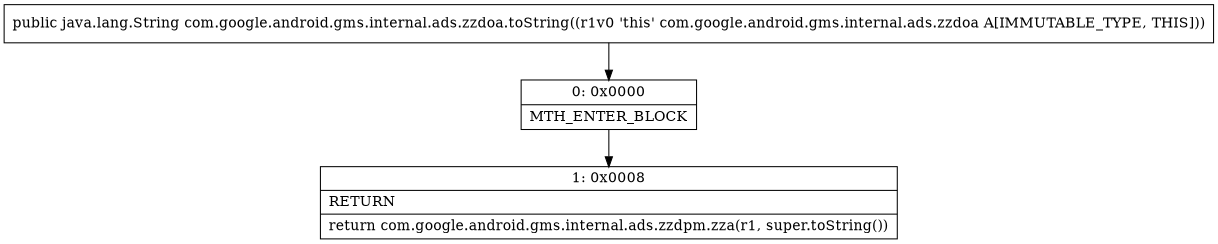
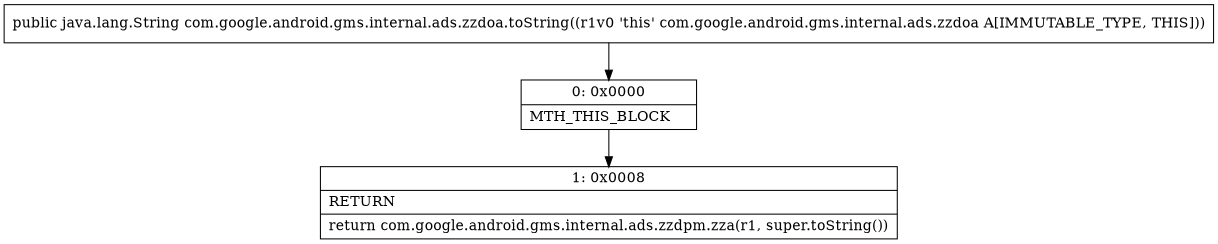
node "0: 0x0000": text "MTH_ENTER_BLOCK" -> "MTH_THIS_BLOCK"
